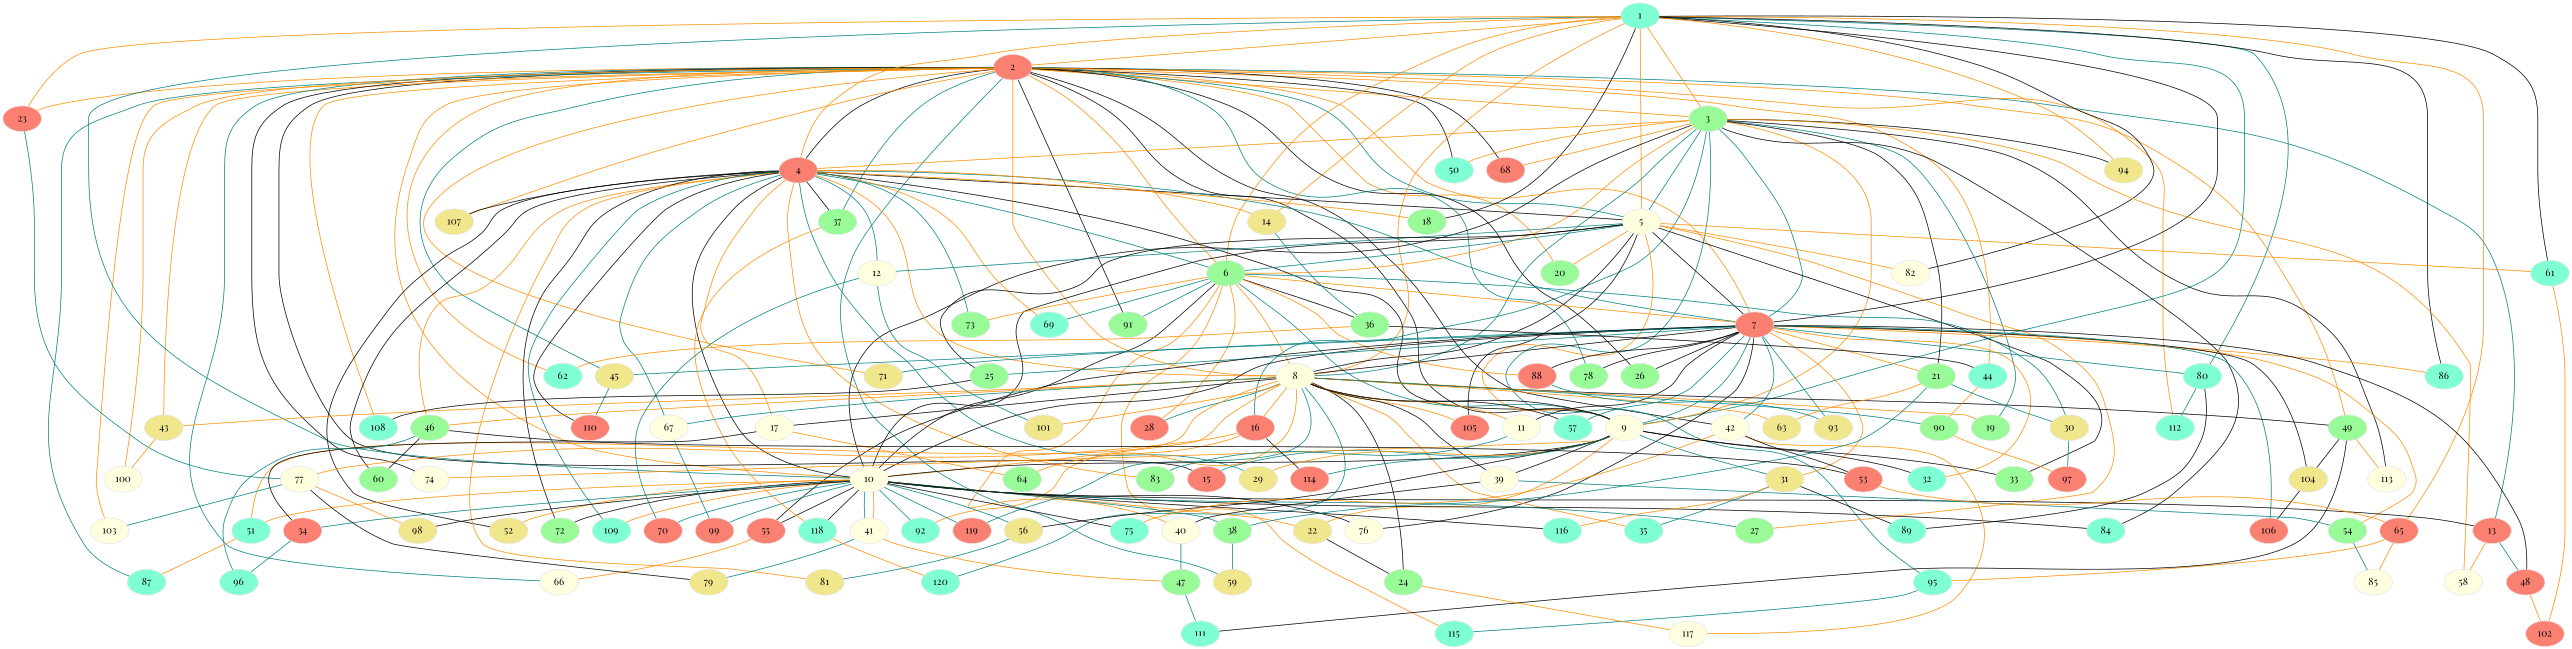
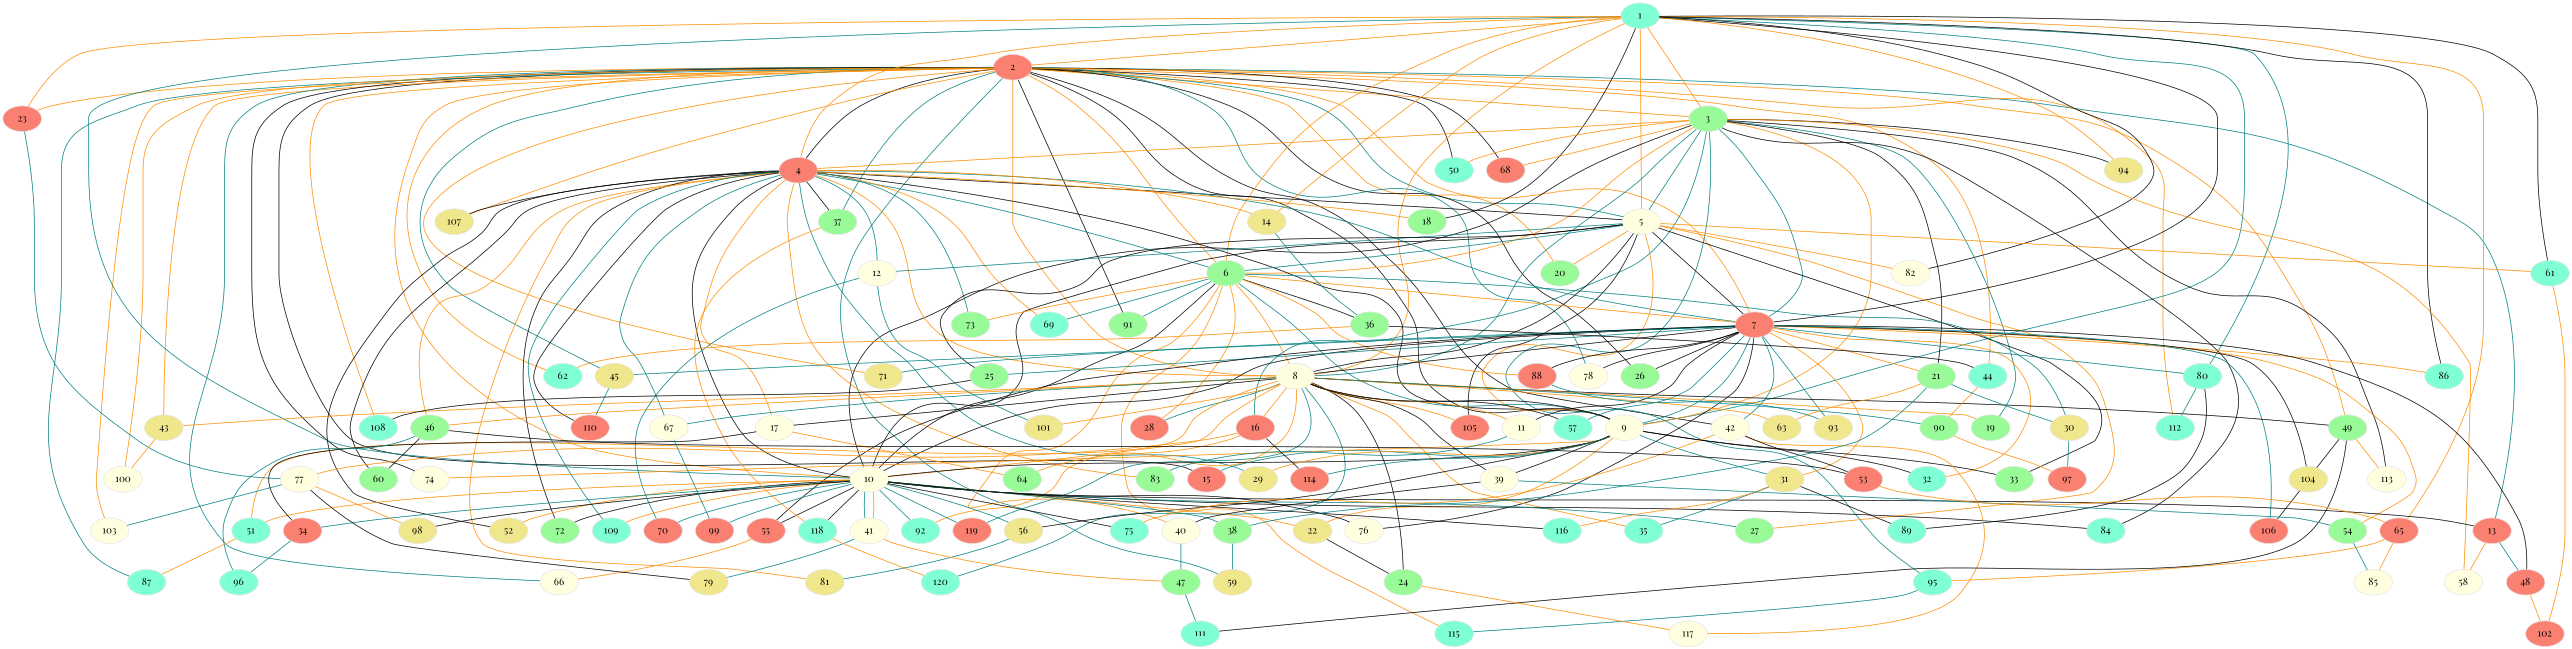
node "78": fillcolor palegreen -> lightyellow
